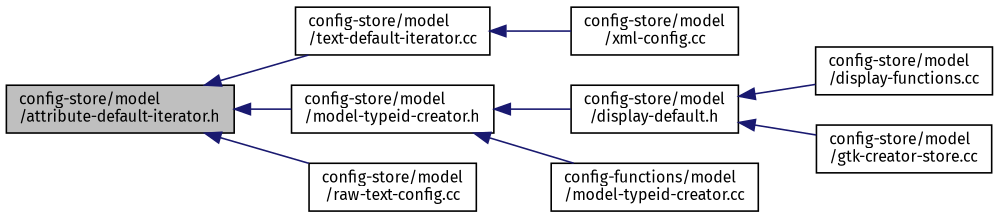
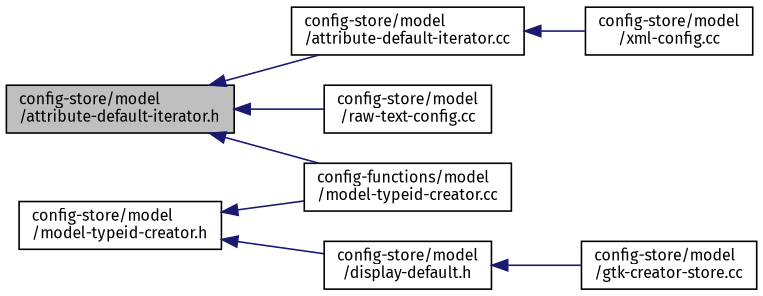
node "config-store/model /text-default-iterator.cc": label "config-store/model /text-default-iterator.cc" -> "config-store/model /attribute-default-iterator.cc"
node "config-store/model /display-functions.cc": removed
edge "config-store/model /model-typeid-creator.h" -> "config-store/model /attribute-default-iterator.h": now "config-functions/model /model-typeid-creator.cc" -> "config-store/model /attribute-default-iterator.h"
